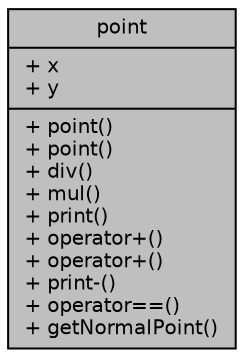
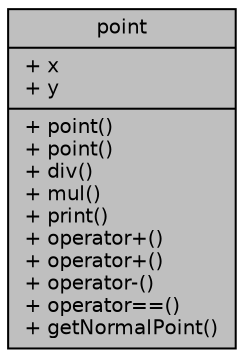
node "point": text "+ print-()" -> "+ operator-()"
